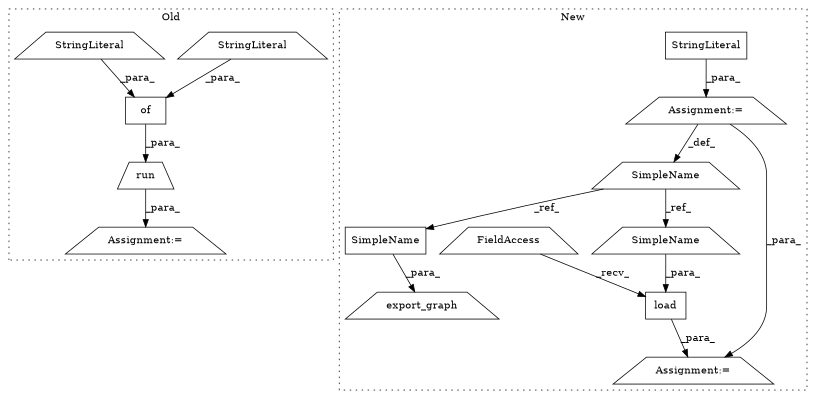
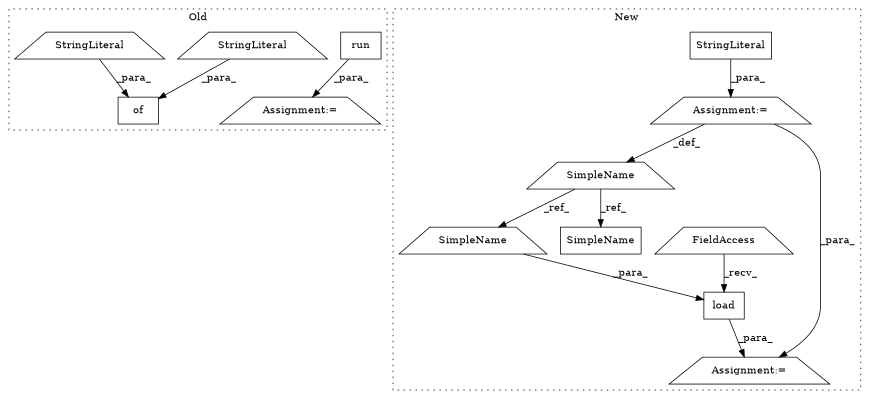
edge "of" -> "run": removed, label "_para_"
node "run": shape trapezium -> box
node "export_graph": removed
